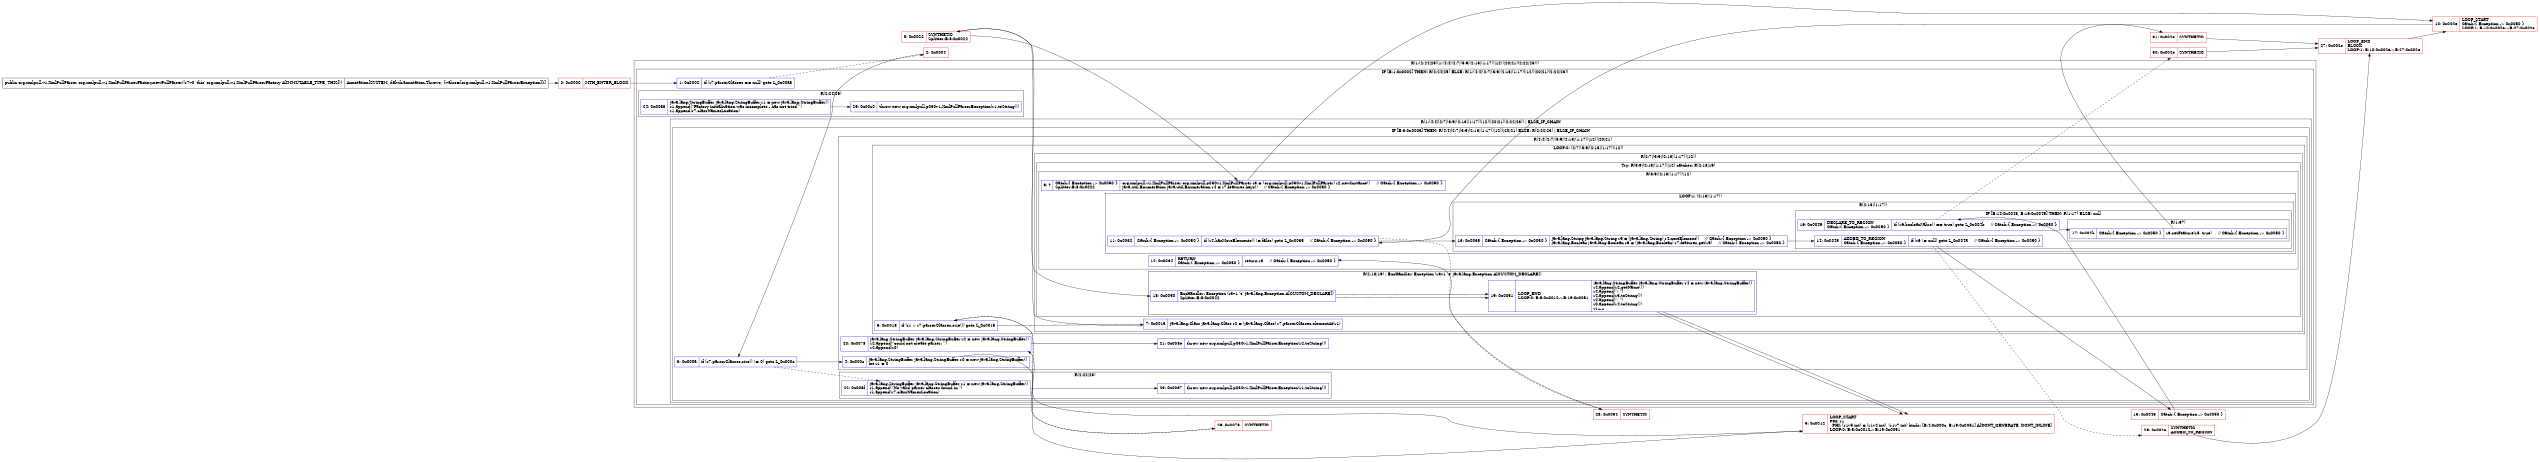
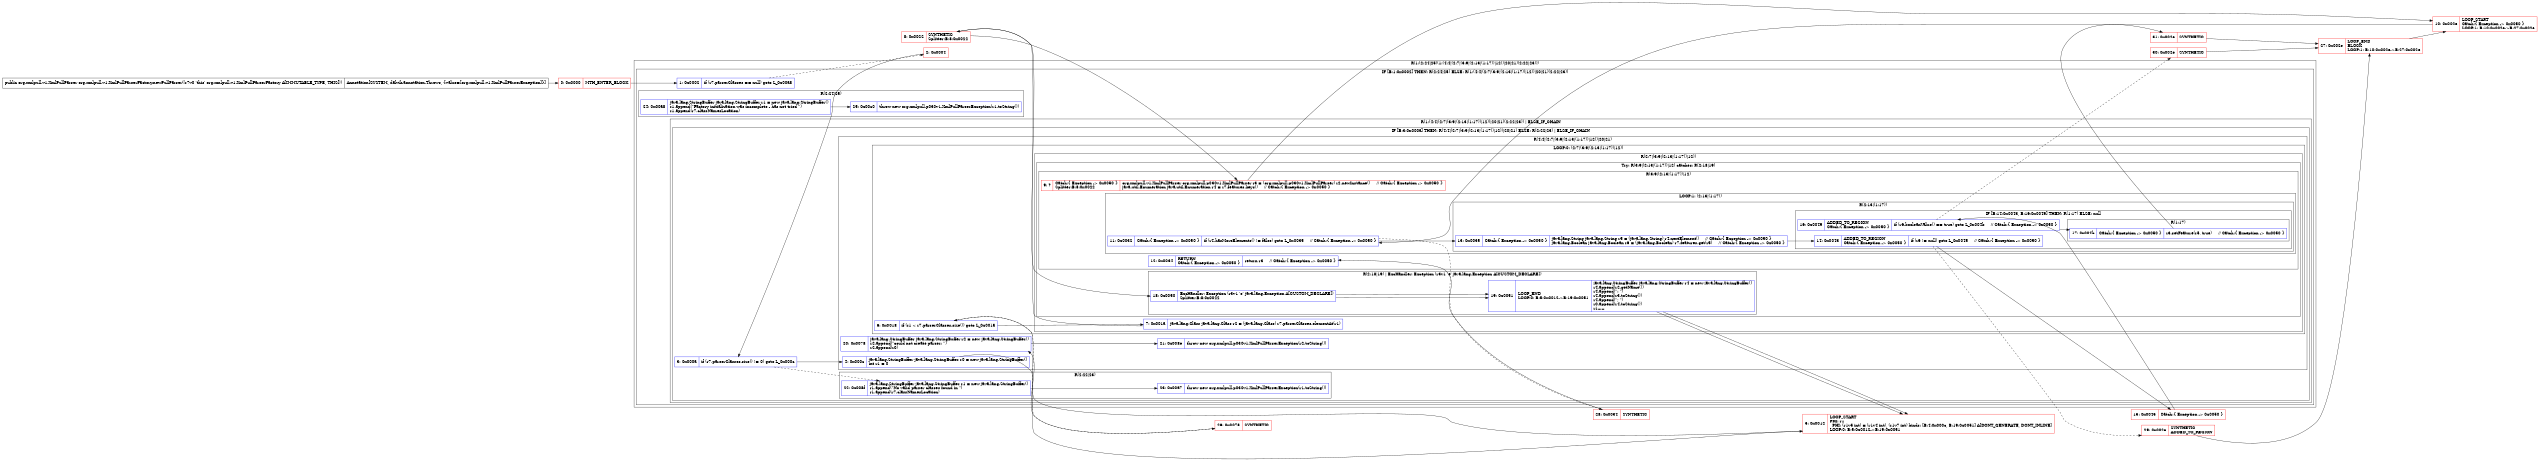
node "9: ?": color blue -> red
node "16: 0x0049": text "DECLARE_TO_REGION" -> "ADDED_TO_REGION"
cluster "R(1:67)": label "R(1:67)" -> "R(1:17)"
